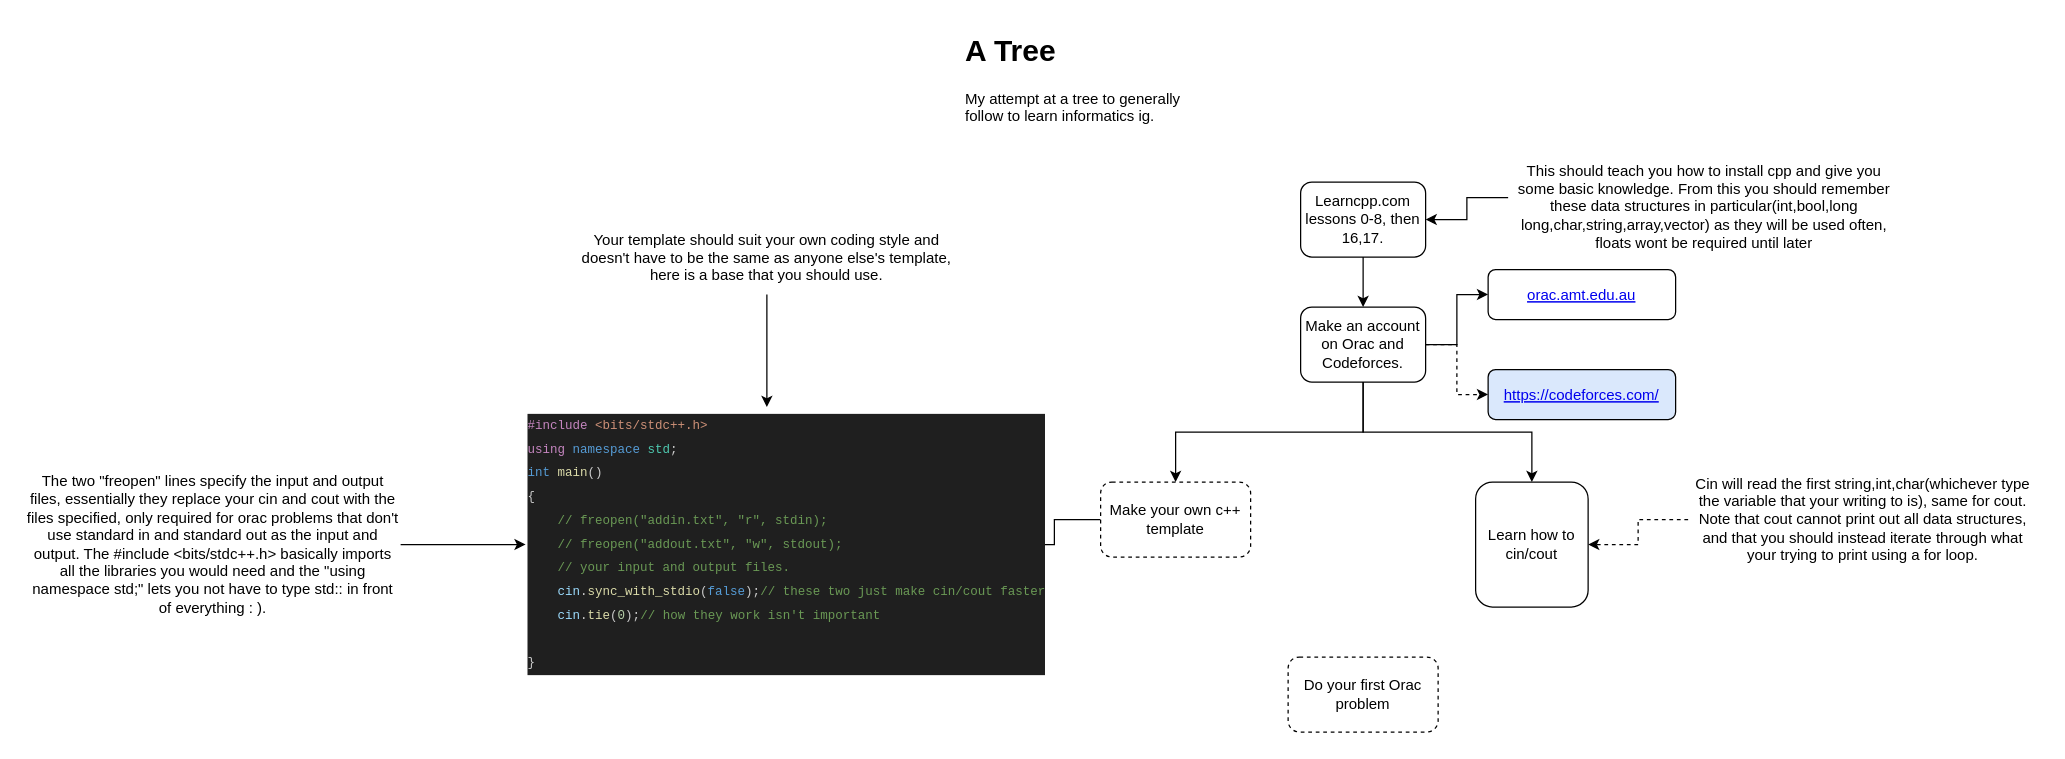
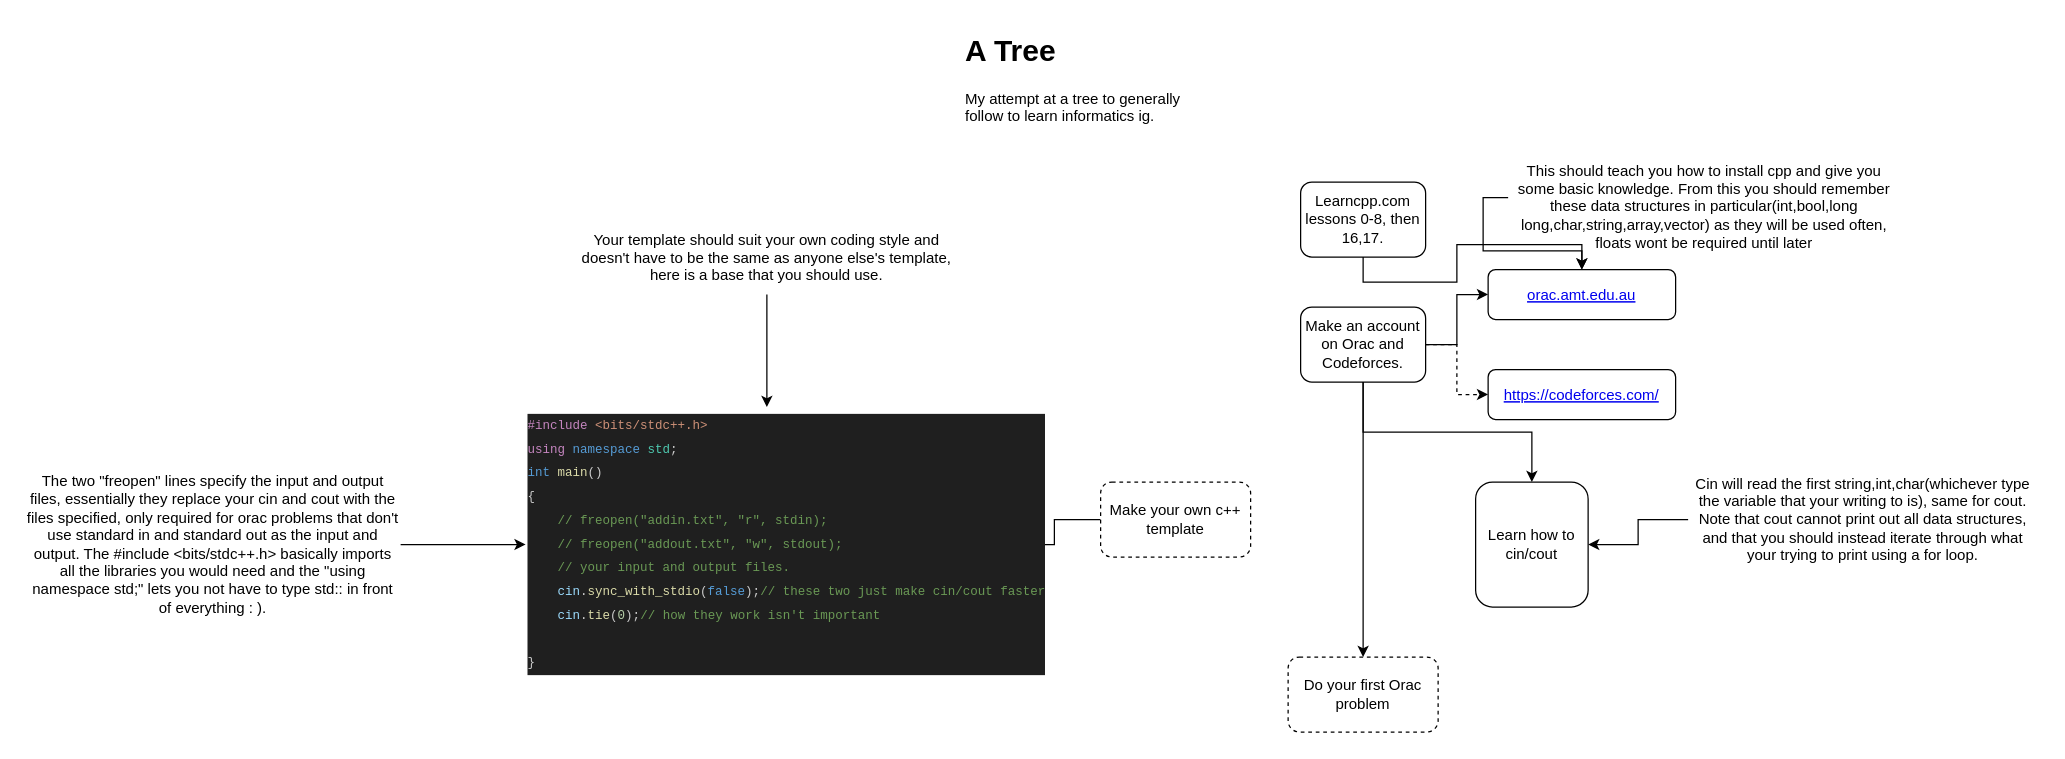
edge "This should teach you how to install cpp and give you some basic knowledge. From this you should remember these data structures in particular(int,bool,long long,char,string,array,vector) as they will be used often, floats wont be required until later" -> "Learncpp.com lessons 0-8, then 16,17.": now "This should teach you how to install cpp and give you some basic knowledge. From this you should remember these data structures in particular(int,bool,long long,char,string,array,vector) as they will be used often, floats wont be required until later" -> "orac.amt.edu.au"
edge "Learncpp.com lessons 0-8, then 16,17." -> "Make an account on Orac and Codeforces.": now "Learncpp.com lessons 0-8, then 16,17." -> "orac.amt.edu.au"
node "https://codeforces.com/": fillcolor #dae8fc -> #ffffff
edge "Make an account on Orac and Codeforces." -> "Make your own c++ template": now "Make an account on Orac and Codeforces." -> "Do your first Orac problem"
edge "Cin will read the first string,int,char(whichever type the variable that your writing to is), same for cout. Note that cout cannot print out all data structures, and that you should instead iterate through what your trying to print using a for loop." -> "Learn how to cin/cout": style dashed -> solid
